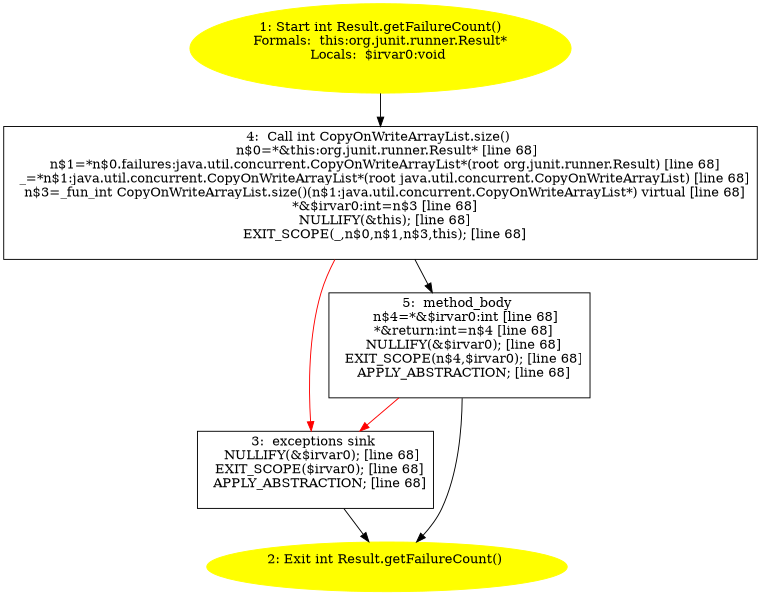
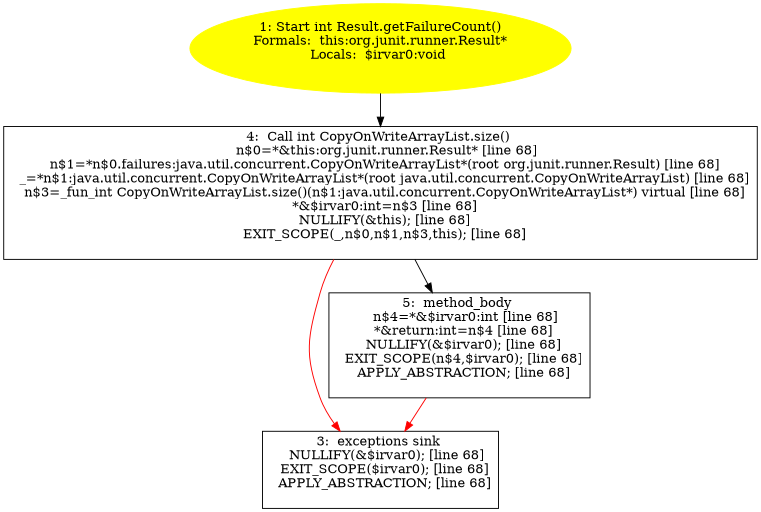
node "2: Exit int Result.getFailureCount()": removed
